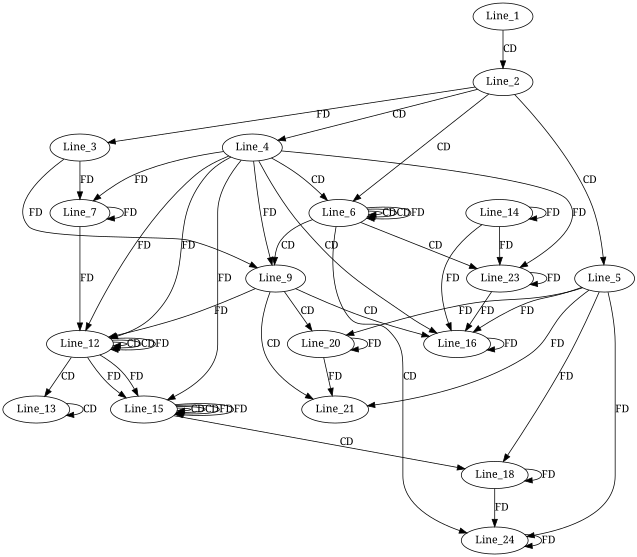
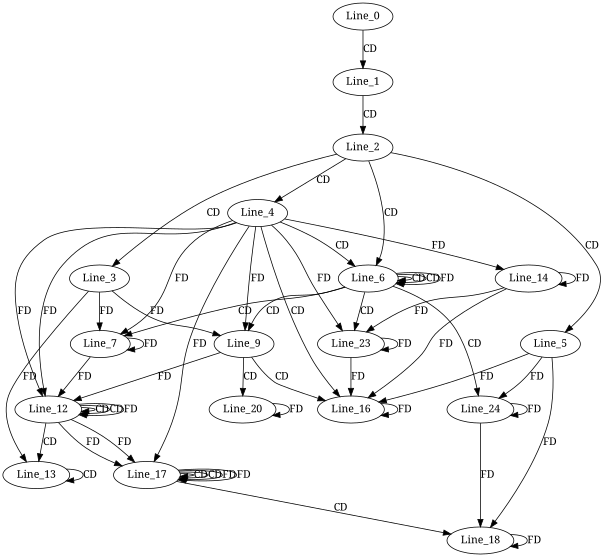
node "Line_0": added
edge "Line_2" -> "Line_3": label "FD" -> "CD"
edge "Line_4" -> "Line_14": added, label "FD"
edge "Line_5" -> "Line_20": removed, label "FD"
edge "Line_6" -> "Line_7": added, label "CD"
edge "Line_3" -> "Line_13": added, label "FD"
node "Line_15": label "Line_15" -> "Line_17"
node "Line_21": removed
edge "Line_18" -> "Line_24": reversed
